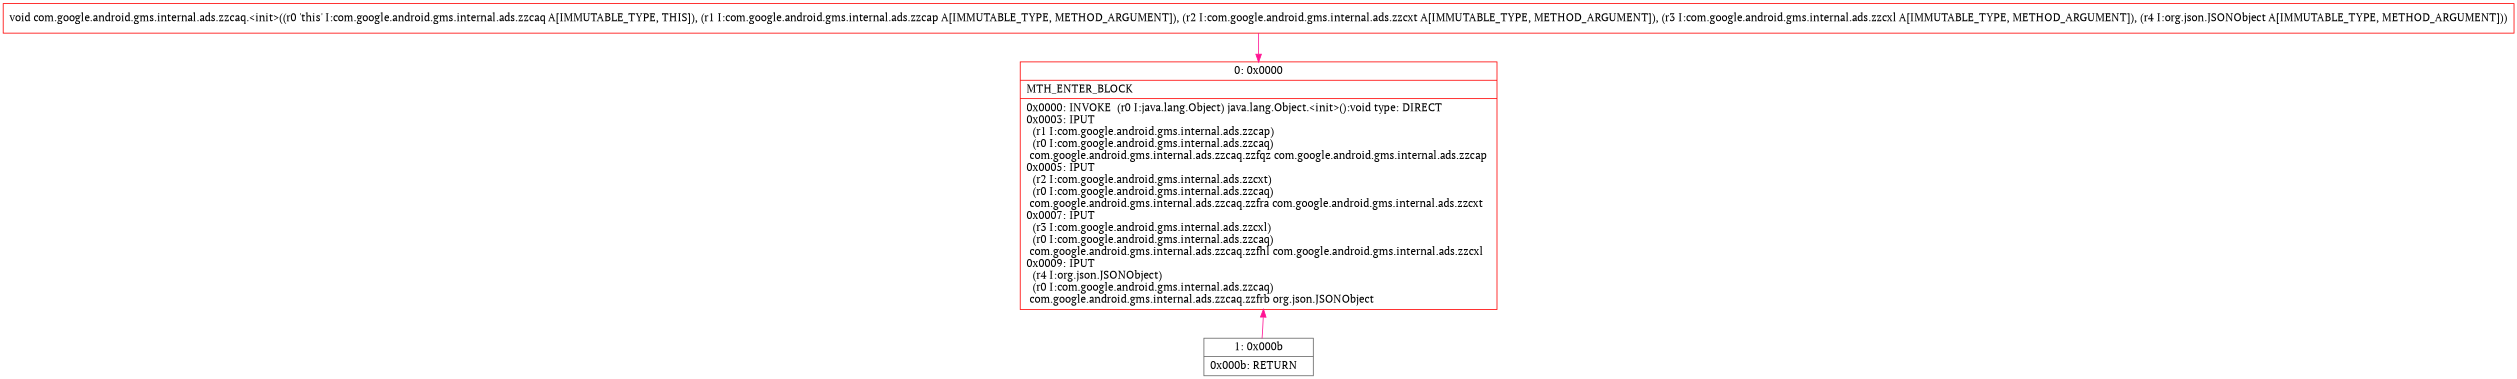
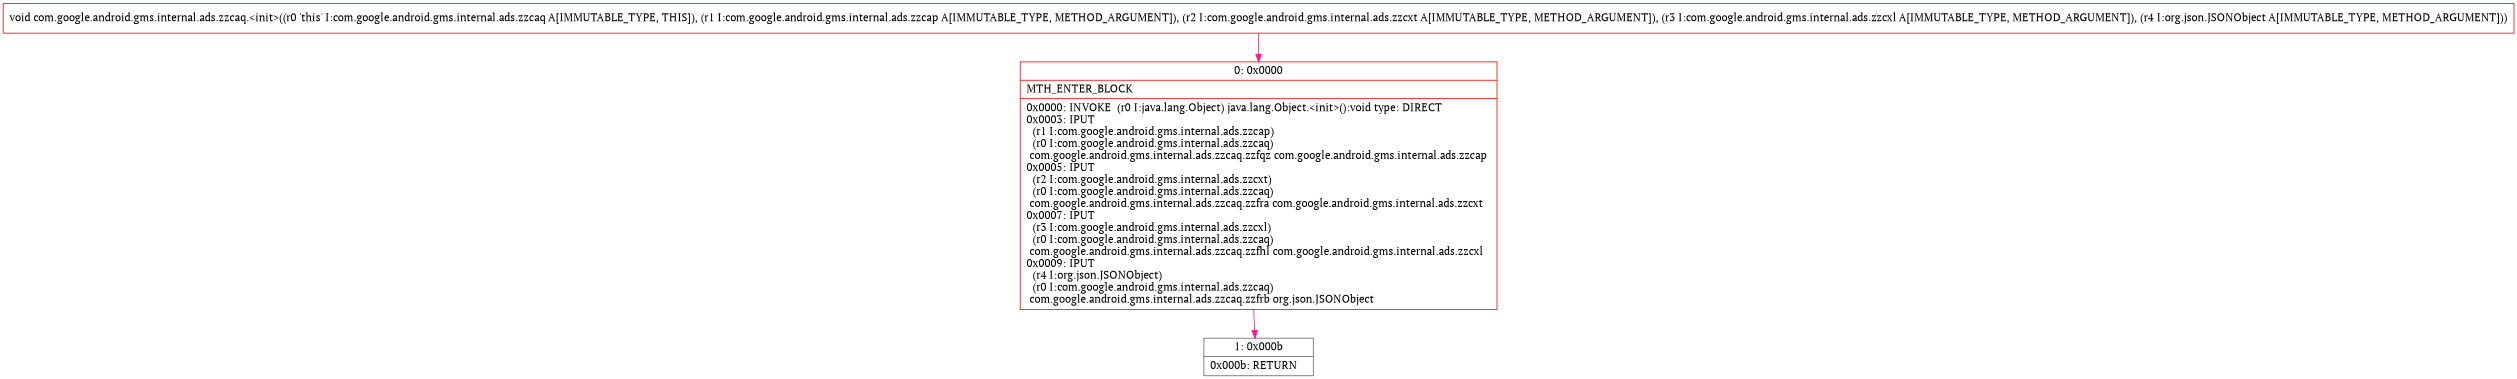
edge "1: 0x000b" -> "0: 0x0000": reversed
